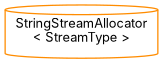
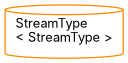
node "StringStreamAllocator < StreamType >": label "StringStreamAllocator < StreamType >" -> "StreamType < StreamType >"
